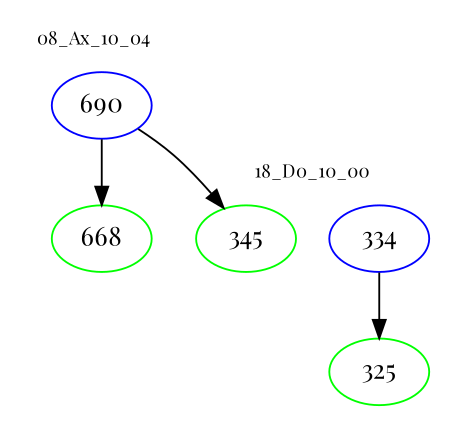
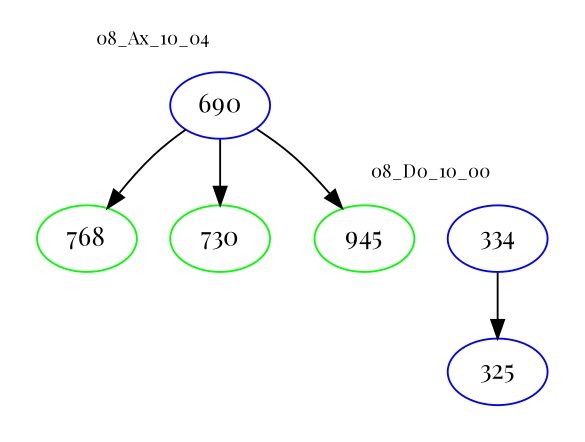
cluster "18_D0_10_00": label "18_D0_10_00" -> "08_D0_10_00"
node "668": label "668" -> "768"
node "730": added
node "345": label "345" -> "945"
node "325": color green -> blue
